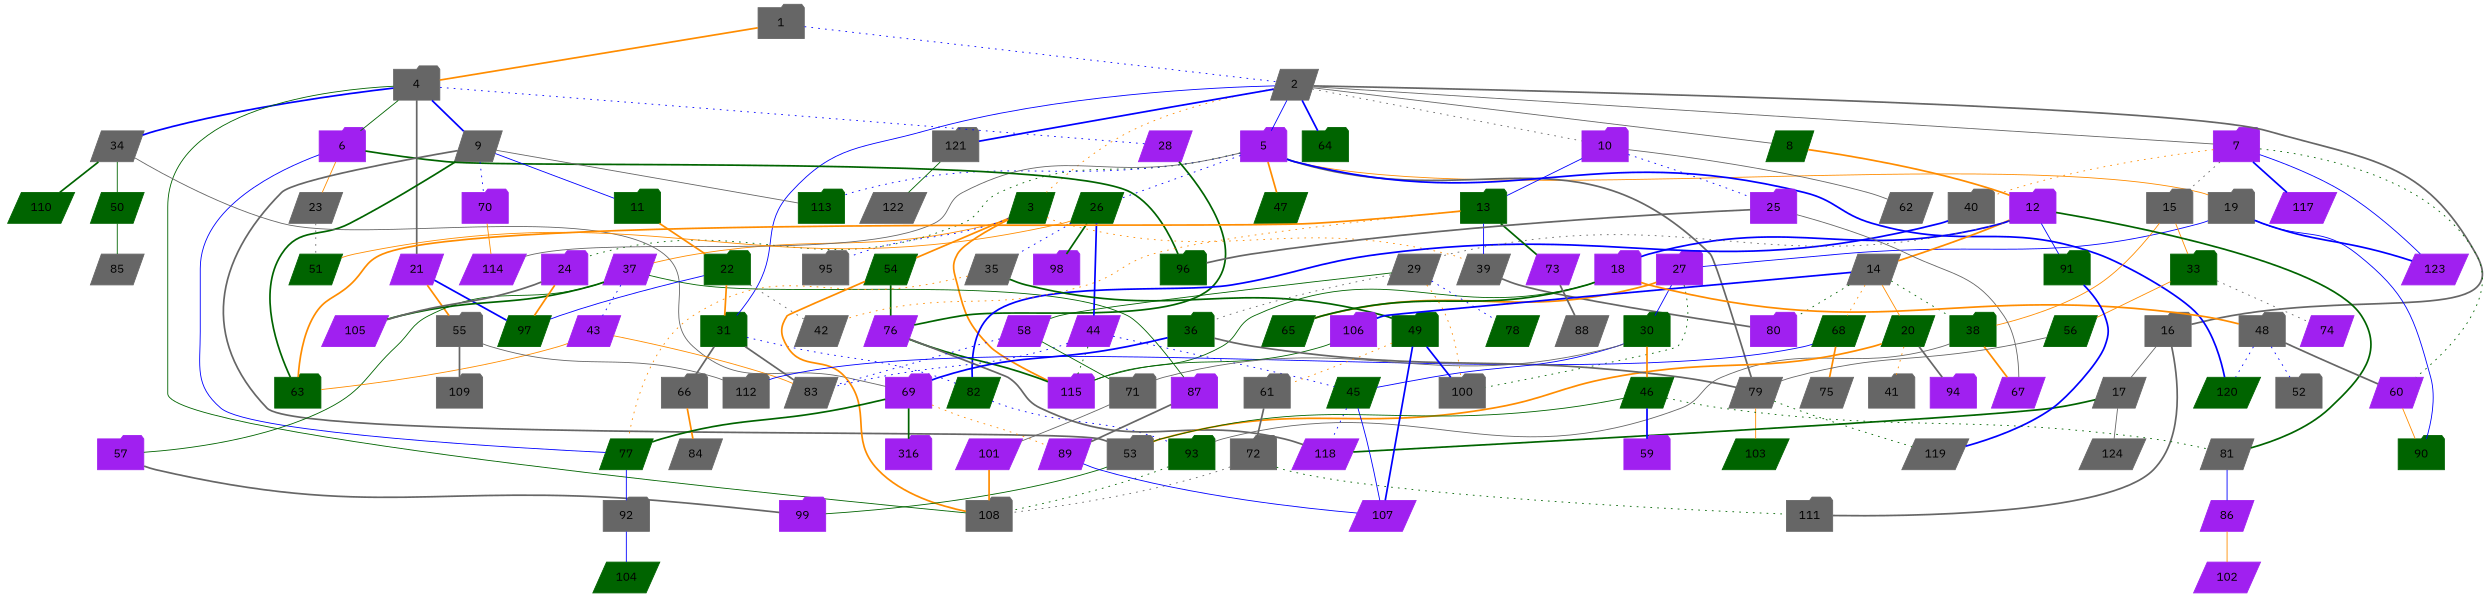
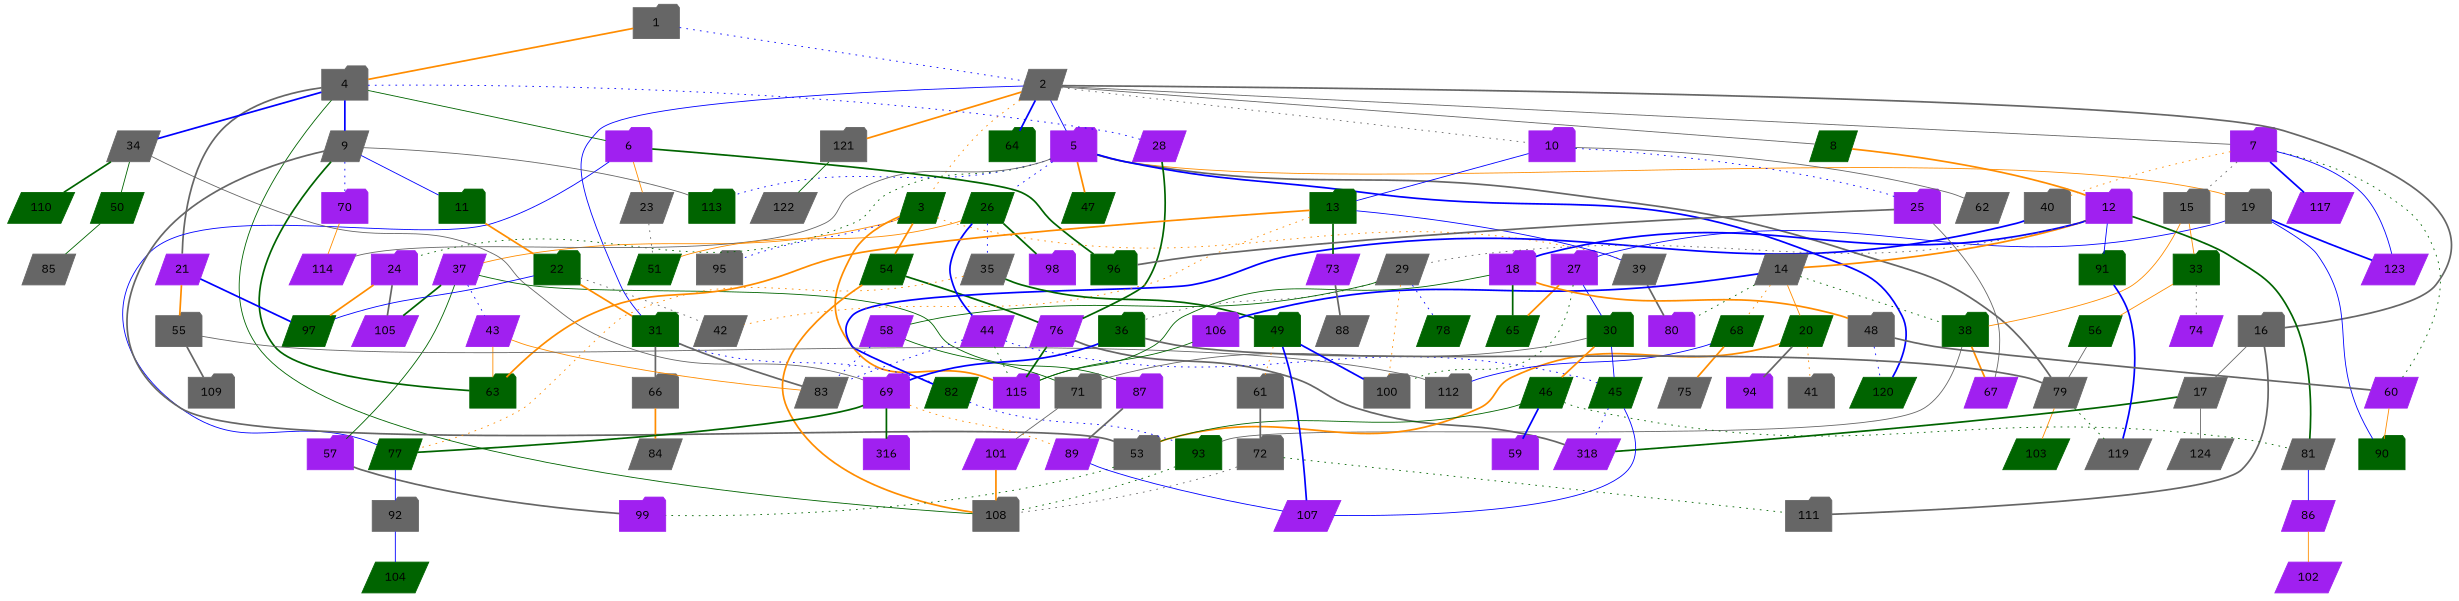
edge "2" -- "121": color blue -> darkorange
node "52": removed
node "118": label "118" -> "318"
edge "53" -- "99": style solid -> dotted
